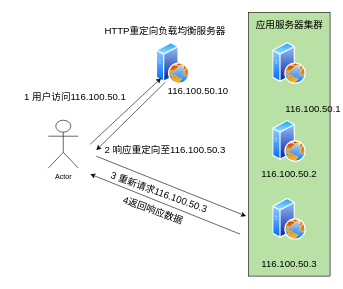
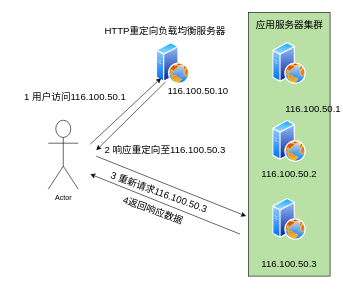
node "Actor": size 30x48 -> 30x69
